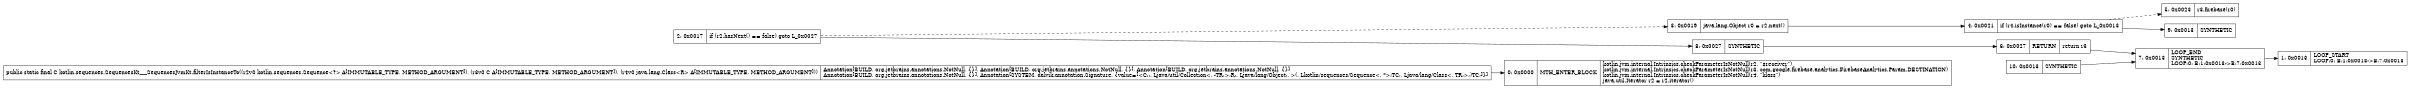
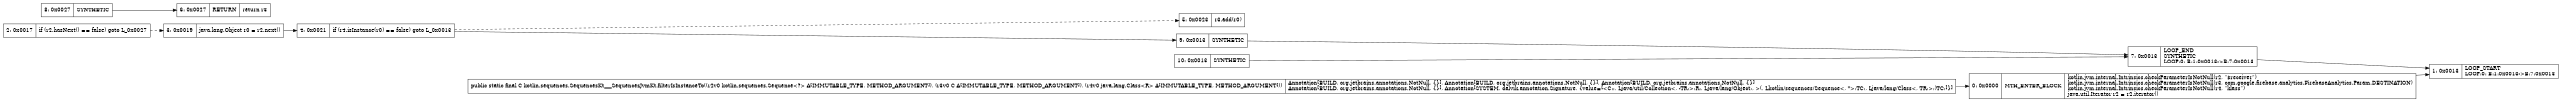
node "5: 0x0023": text "r3.firebase(r0)" -> "r3.add(r0)"
edge "2: 0x0017" -> "8: 0x0027": removed
edge "6: 0x0027" -> "7: 0x0013": now "9: 0x0013" -> "7: 0x0013"
edge "0: 0x0000" -> "1: 0x0013": added
